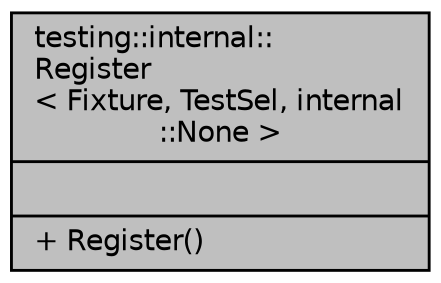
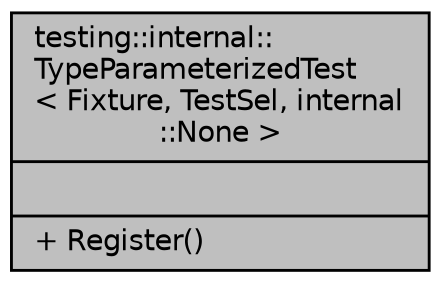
node "testing::internal::": text "Register" -> "TypeParameterizedTest"
